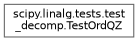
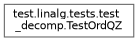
node "scipy.linalg.tests.test _decomp.TestOrdQZ": label "scipy.linalg.tests.test _decomp.TestOrdQZ" -> "test.linalg.tests.test _decomp.TestOrdQZ"
